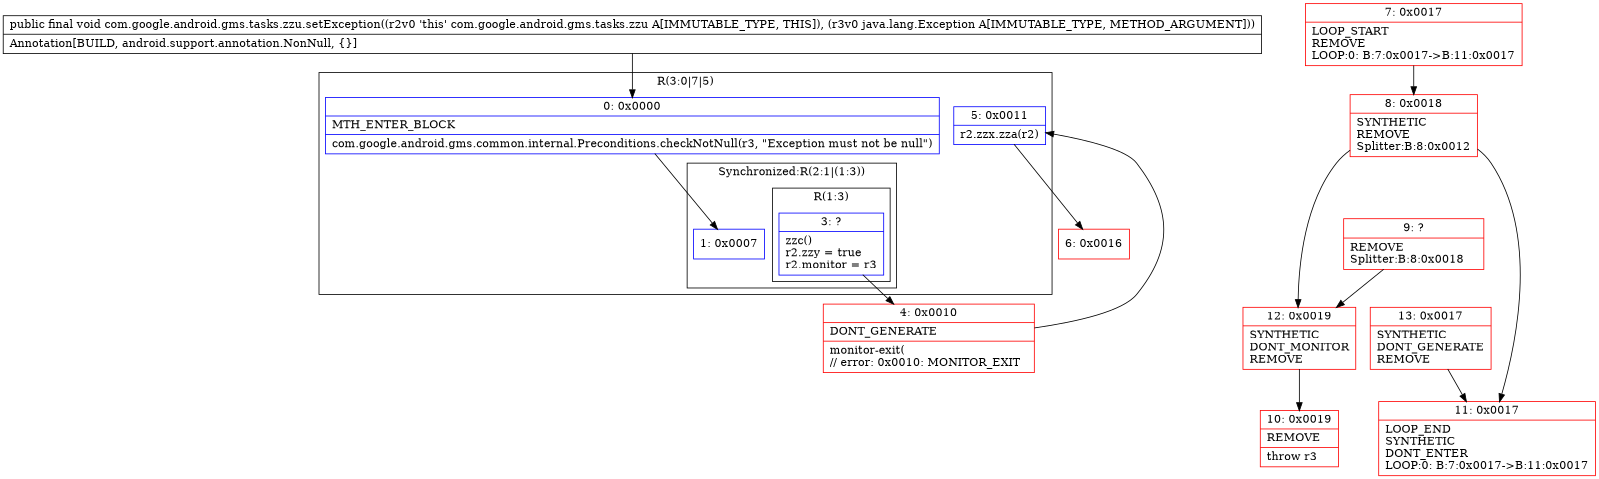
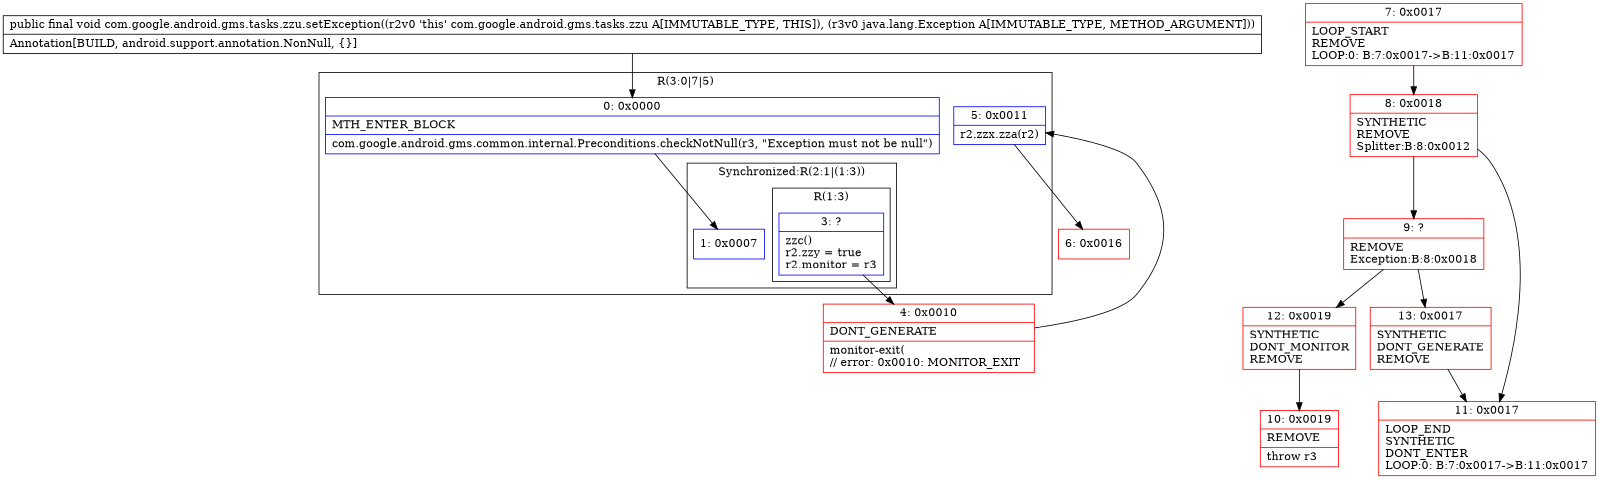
edge "8: 0x0018" -> "12: 0x0019": now "8: 0x0018" -> "9: ?"
node "9: ?": text "Splitter:B:8:0x0018" -> "Exception:B:8:0x0018"
edge "9: ?" -> "13: 0x0017": added
